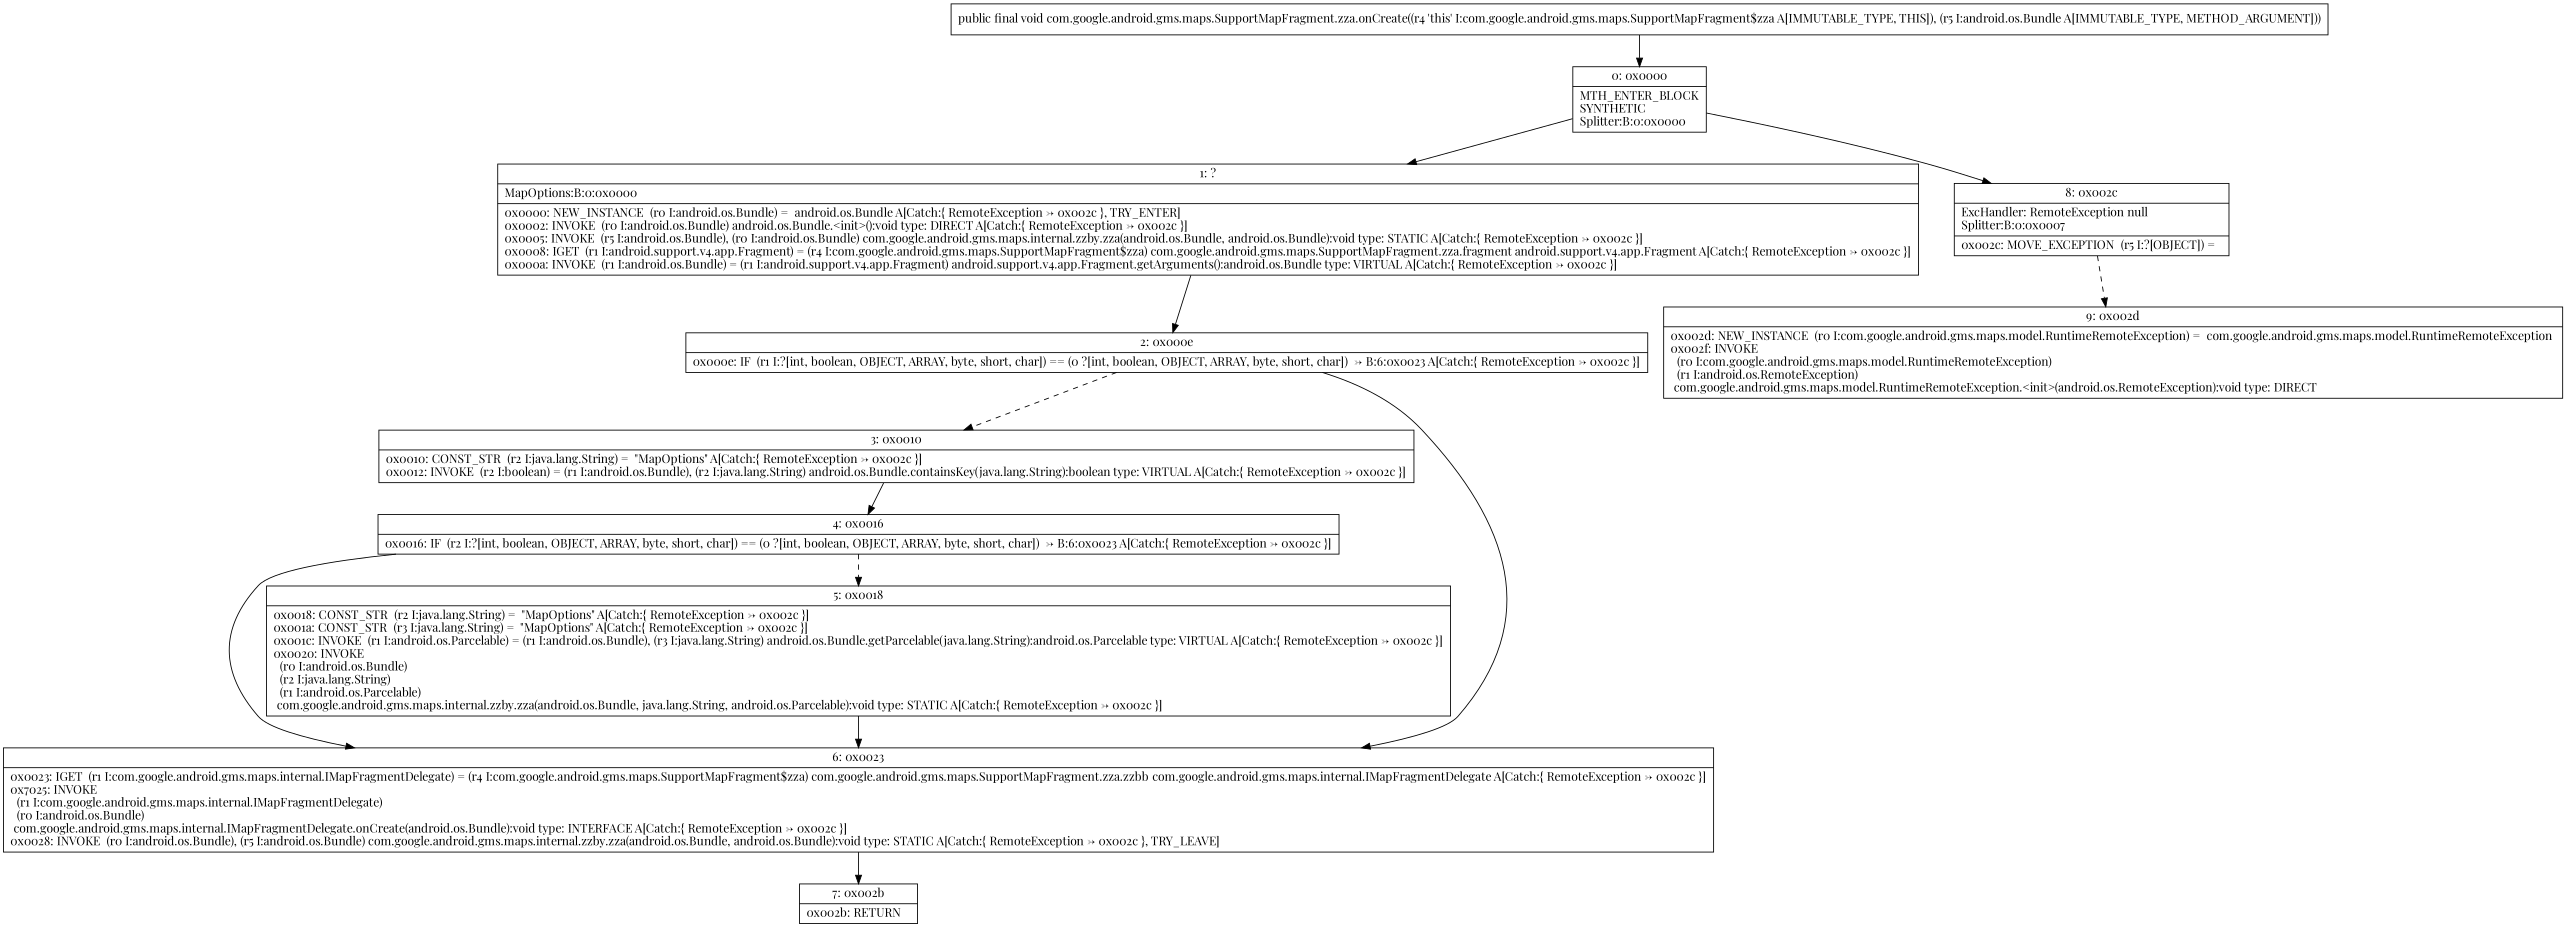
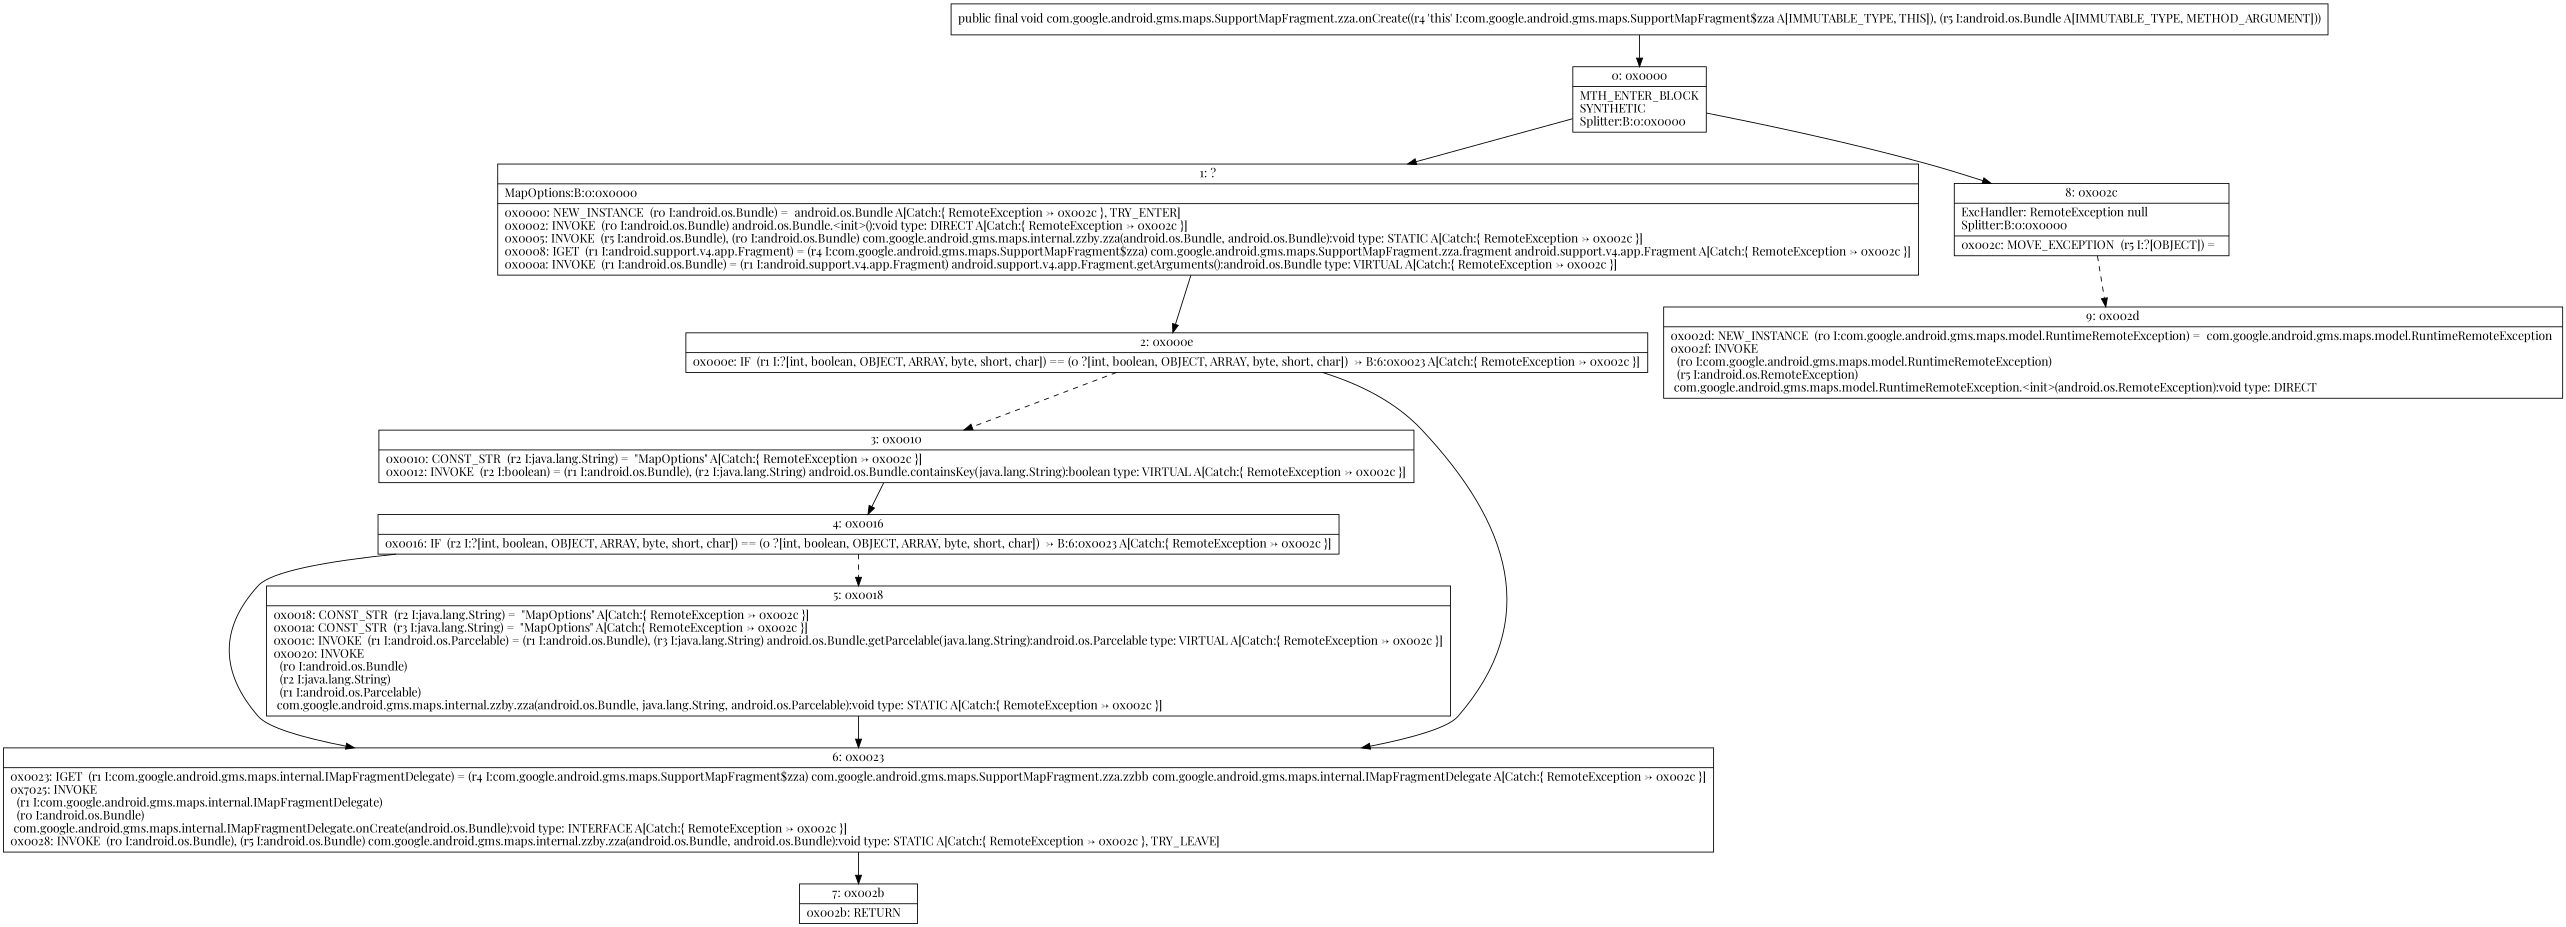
node "8: 0x002c": text "Splitter:B:0:0x0007" -> "Splitter:B:0:0x0000"
node "9: 0x002d": text "(r1 I:android.os.RemoteException)" -> "(r5 I:android.os.RemoteException)"
